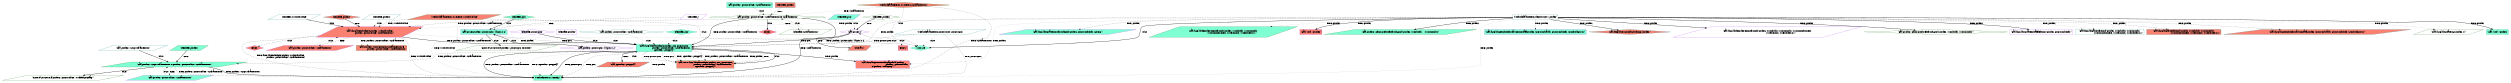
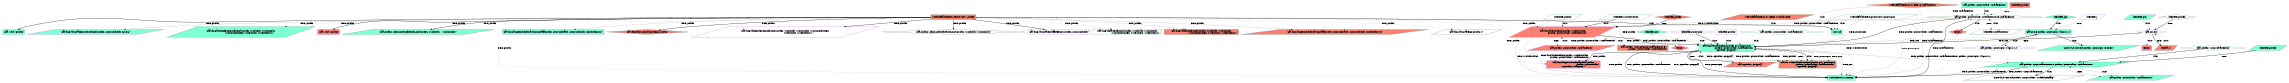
node "(MethodParameterIn,dec_struct_t * ps_dec)": fillcolor white -> salmon
edge "(Call,poc = ps_dec->ps_cur_pic->i4_poc + 2)" -> "1000129": now "(Call,poc = ps_dec->ps_cur_pic->i4_poc + 2)" -> "(MethodReturn,WORD32)"
node "(Call,ps_dec->u2_prv_frame_num)": shape parallelogram -> diamond
node "(ControlStructure,if(ps_dec->ps_cur_pic != NULL))": fillcolor white -> aquamarine
node "1000129": shape diamond -> note
